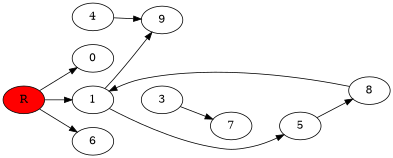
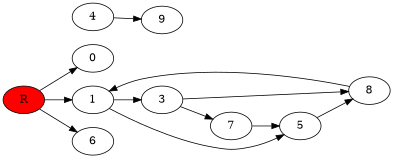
edge "1" -> "9": now "1" -> "3"
edge "3" -> "8": added
edge "7" -> "5": added
